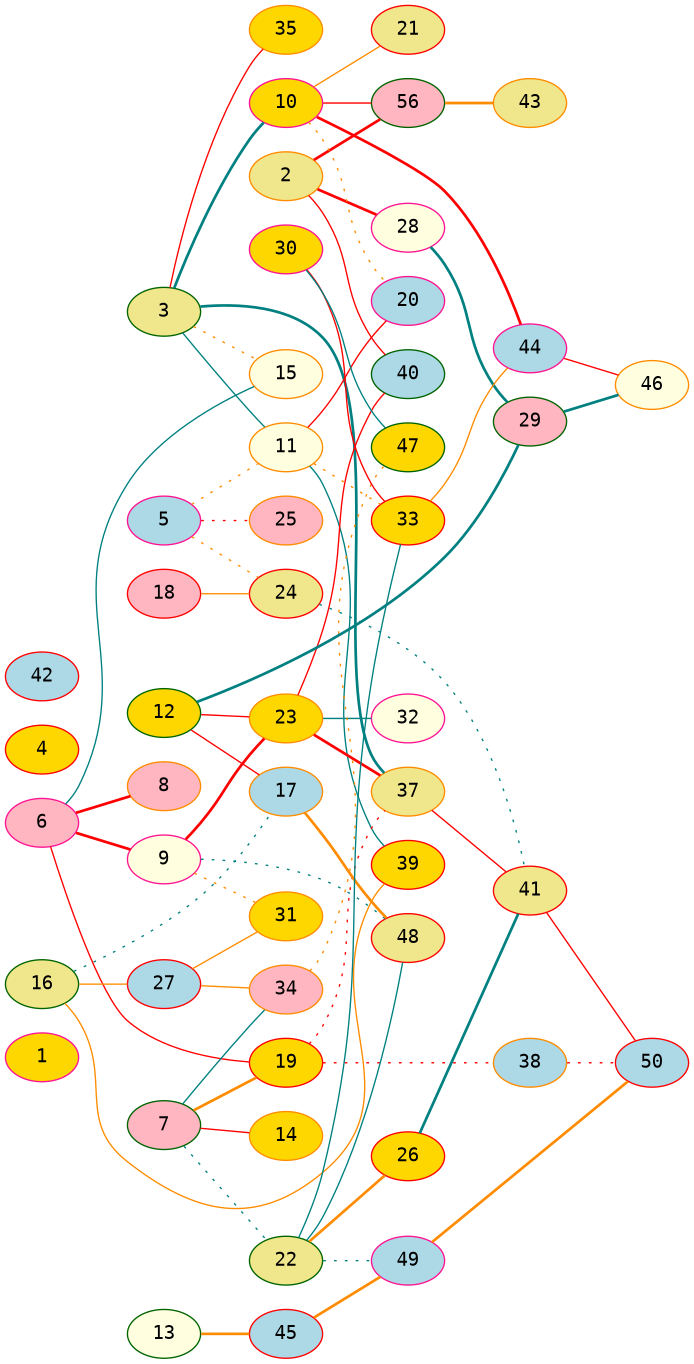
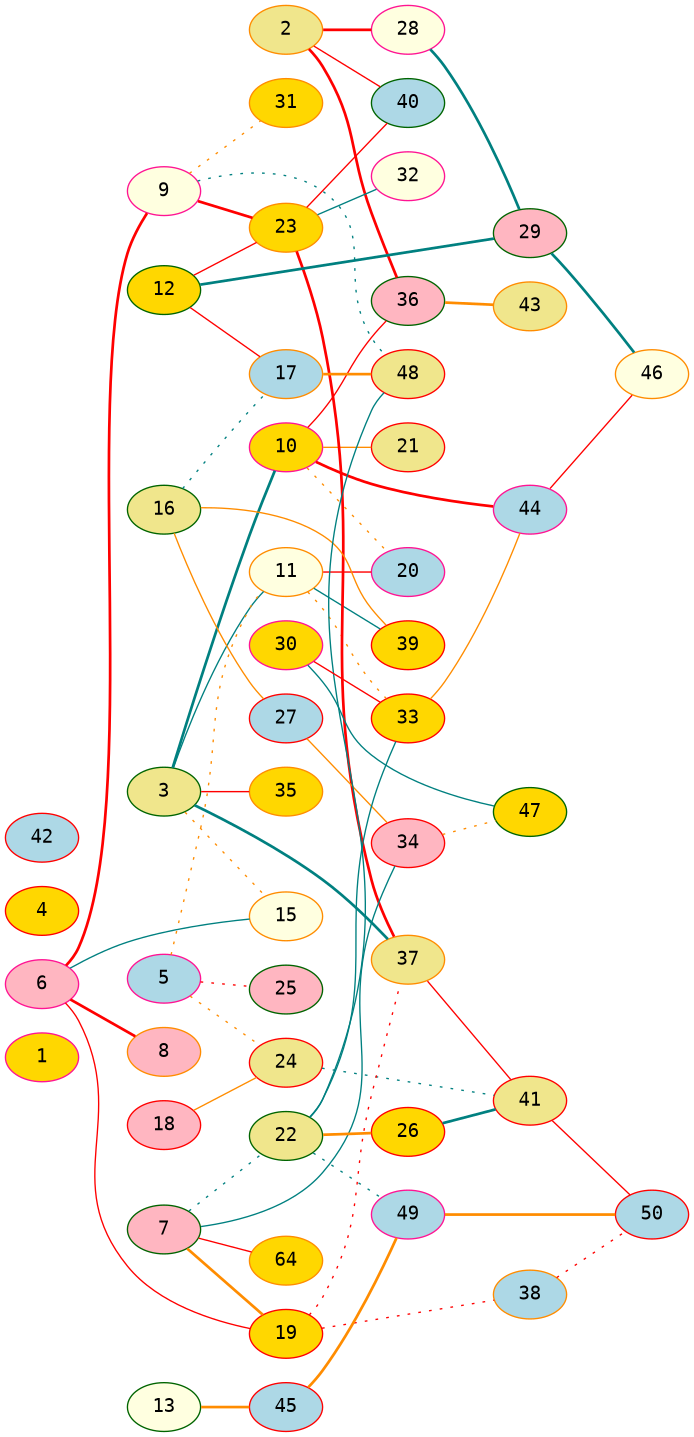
node "56": label "56" -> "36"
node "25": color darkorange -> darkgreen
edge "31" -- "27": removed
node "34": color darkorange -> red
node "14": label "14" -> "64"
